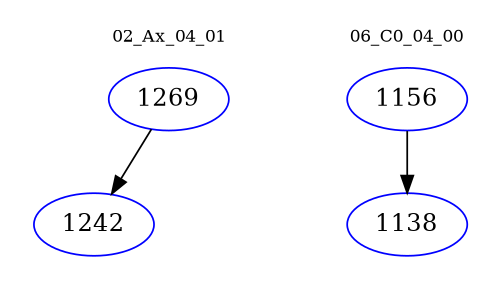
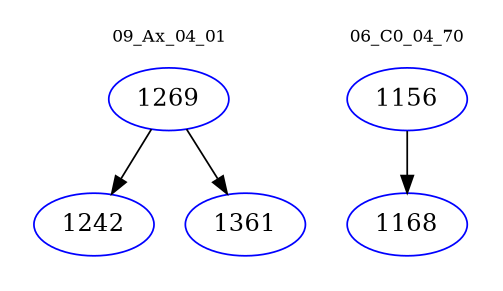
cluster "02_Ax_04_01": label "02_Ax_04_01" -> "09_Ax_04_01"
cluster "06_C0_04_00": label "06_C0_04_00" -> "06_C0_04_70"
node "1361": added
node "1138": label "1138" -> "1168"
